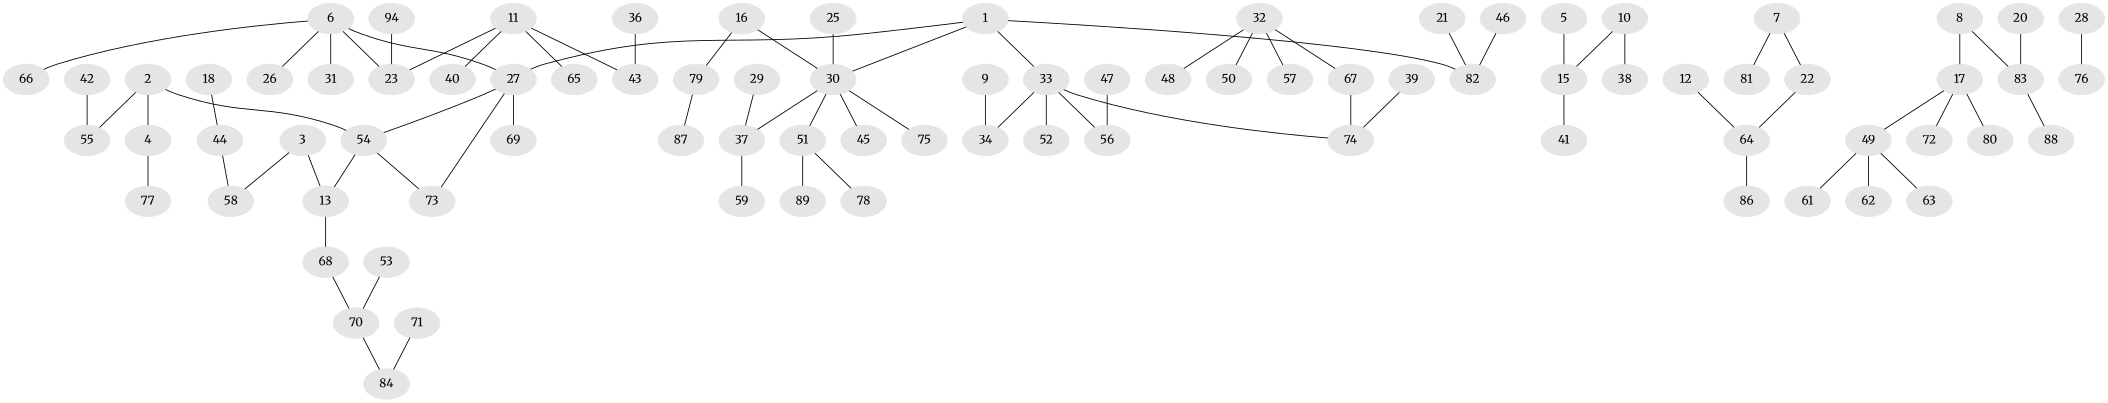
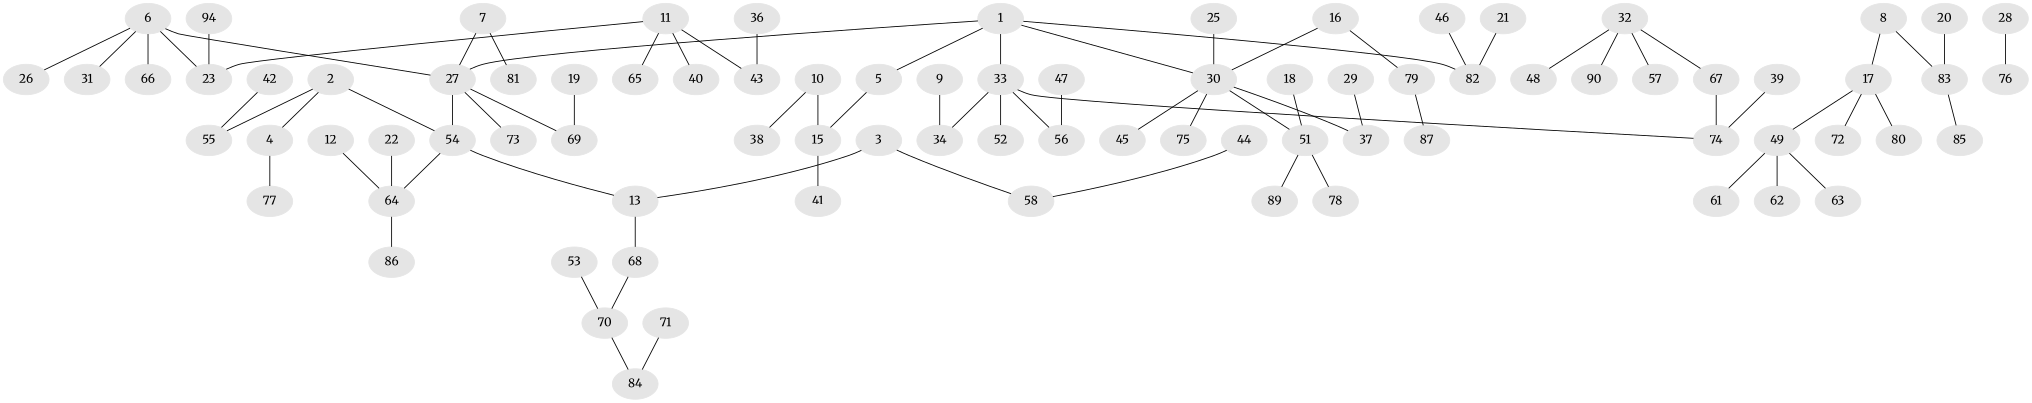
edge "1" -- "5": added
edge "7" -- "22": now "7" -- "27"
node "19": added
node "50": label "50" -> "90"
edge "18" -- "44": now "18" -- "51"
node "88": label "88" -> "85"
edge "54" -- "73": now "54" -- "64"
node "59": removed
